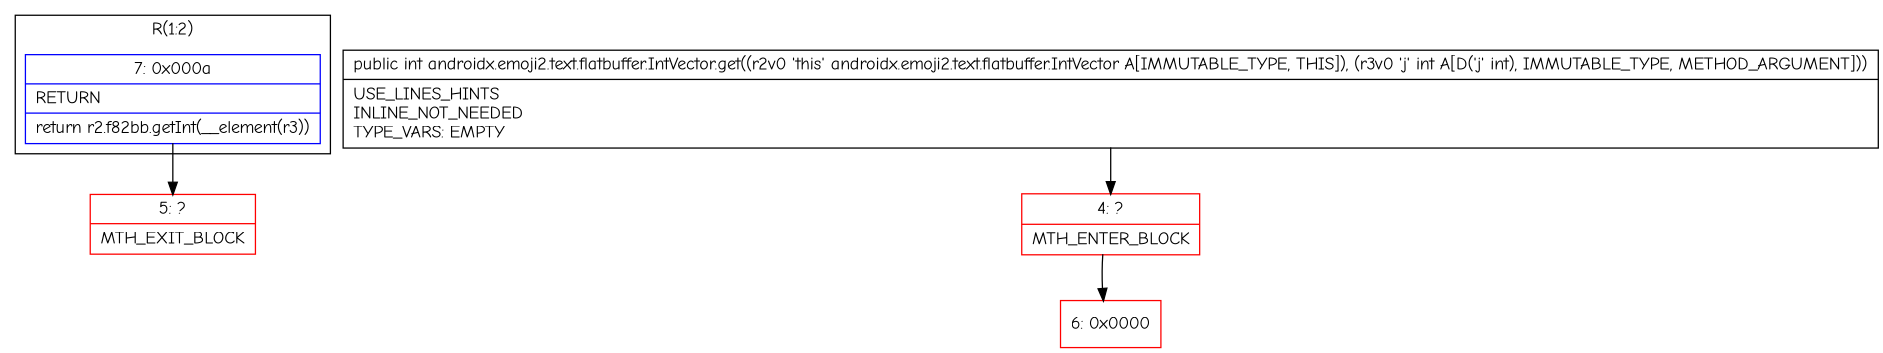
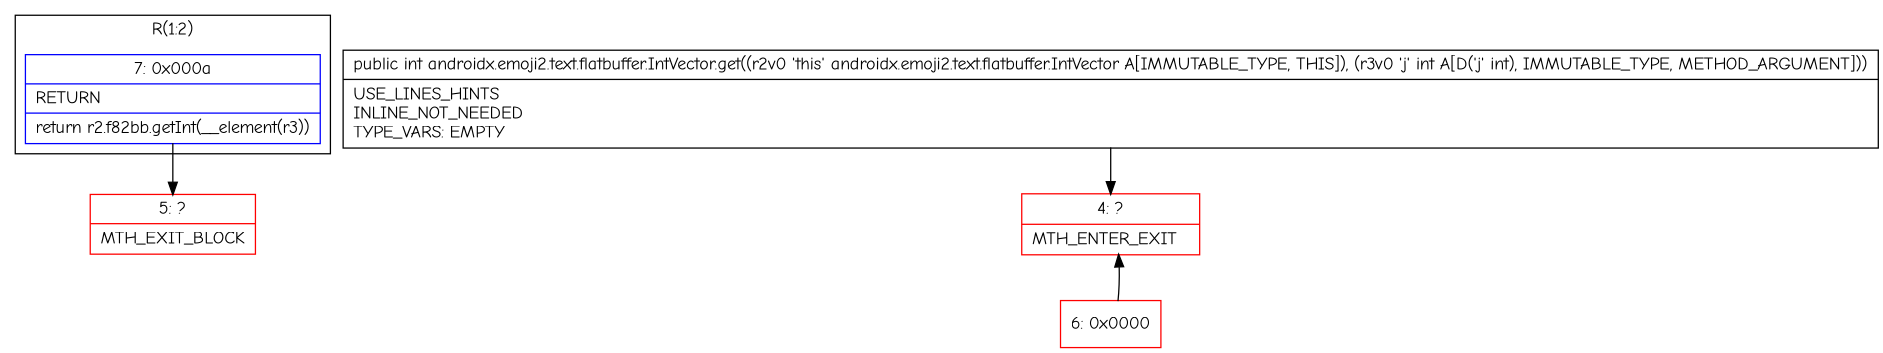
node "4: ?": text "MTH_ENTER_BLOCK" -> "MTH_ENTER_EXIT"
edge "4: ?" -> "6: 0x0000": reversed
